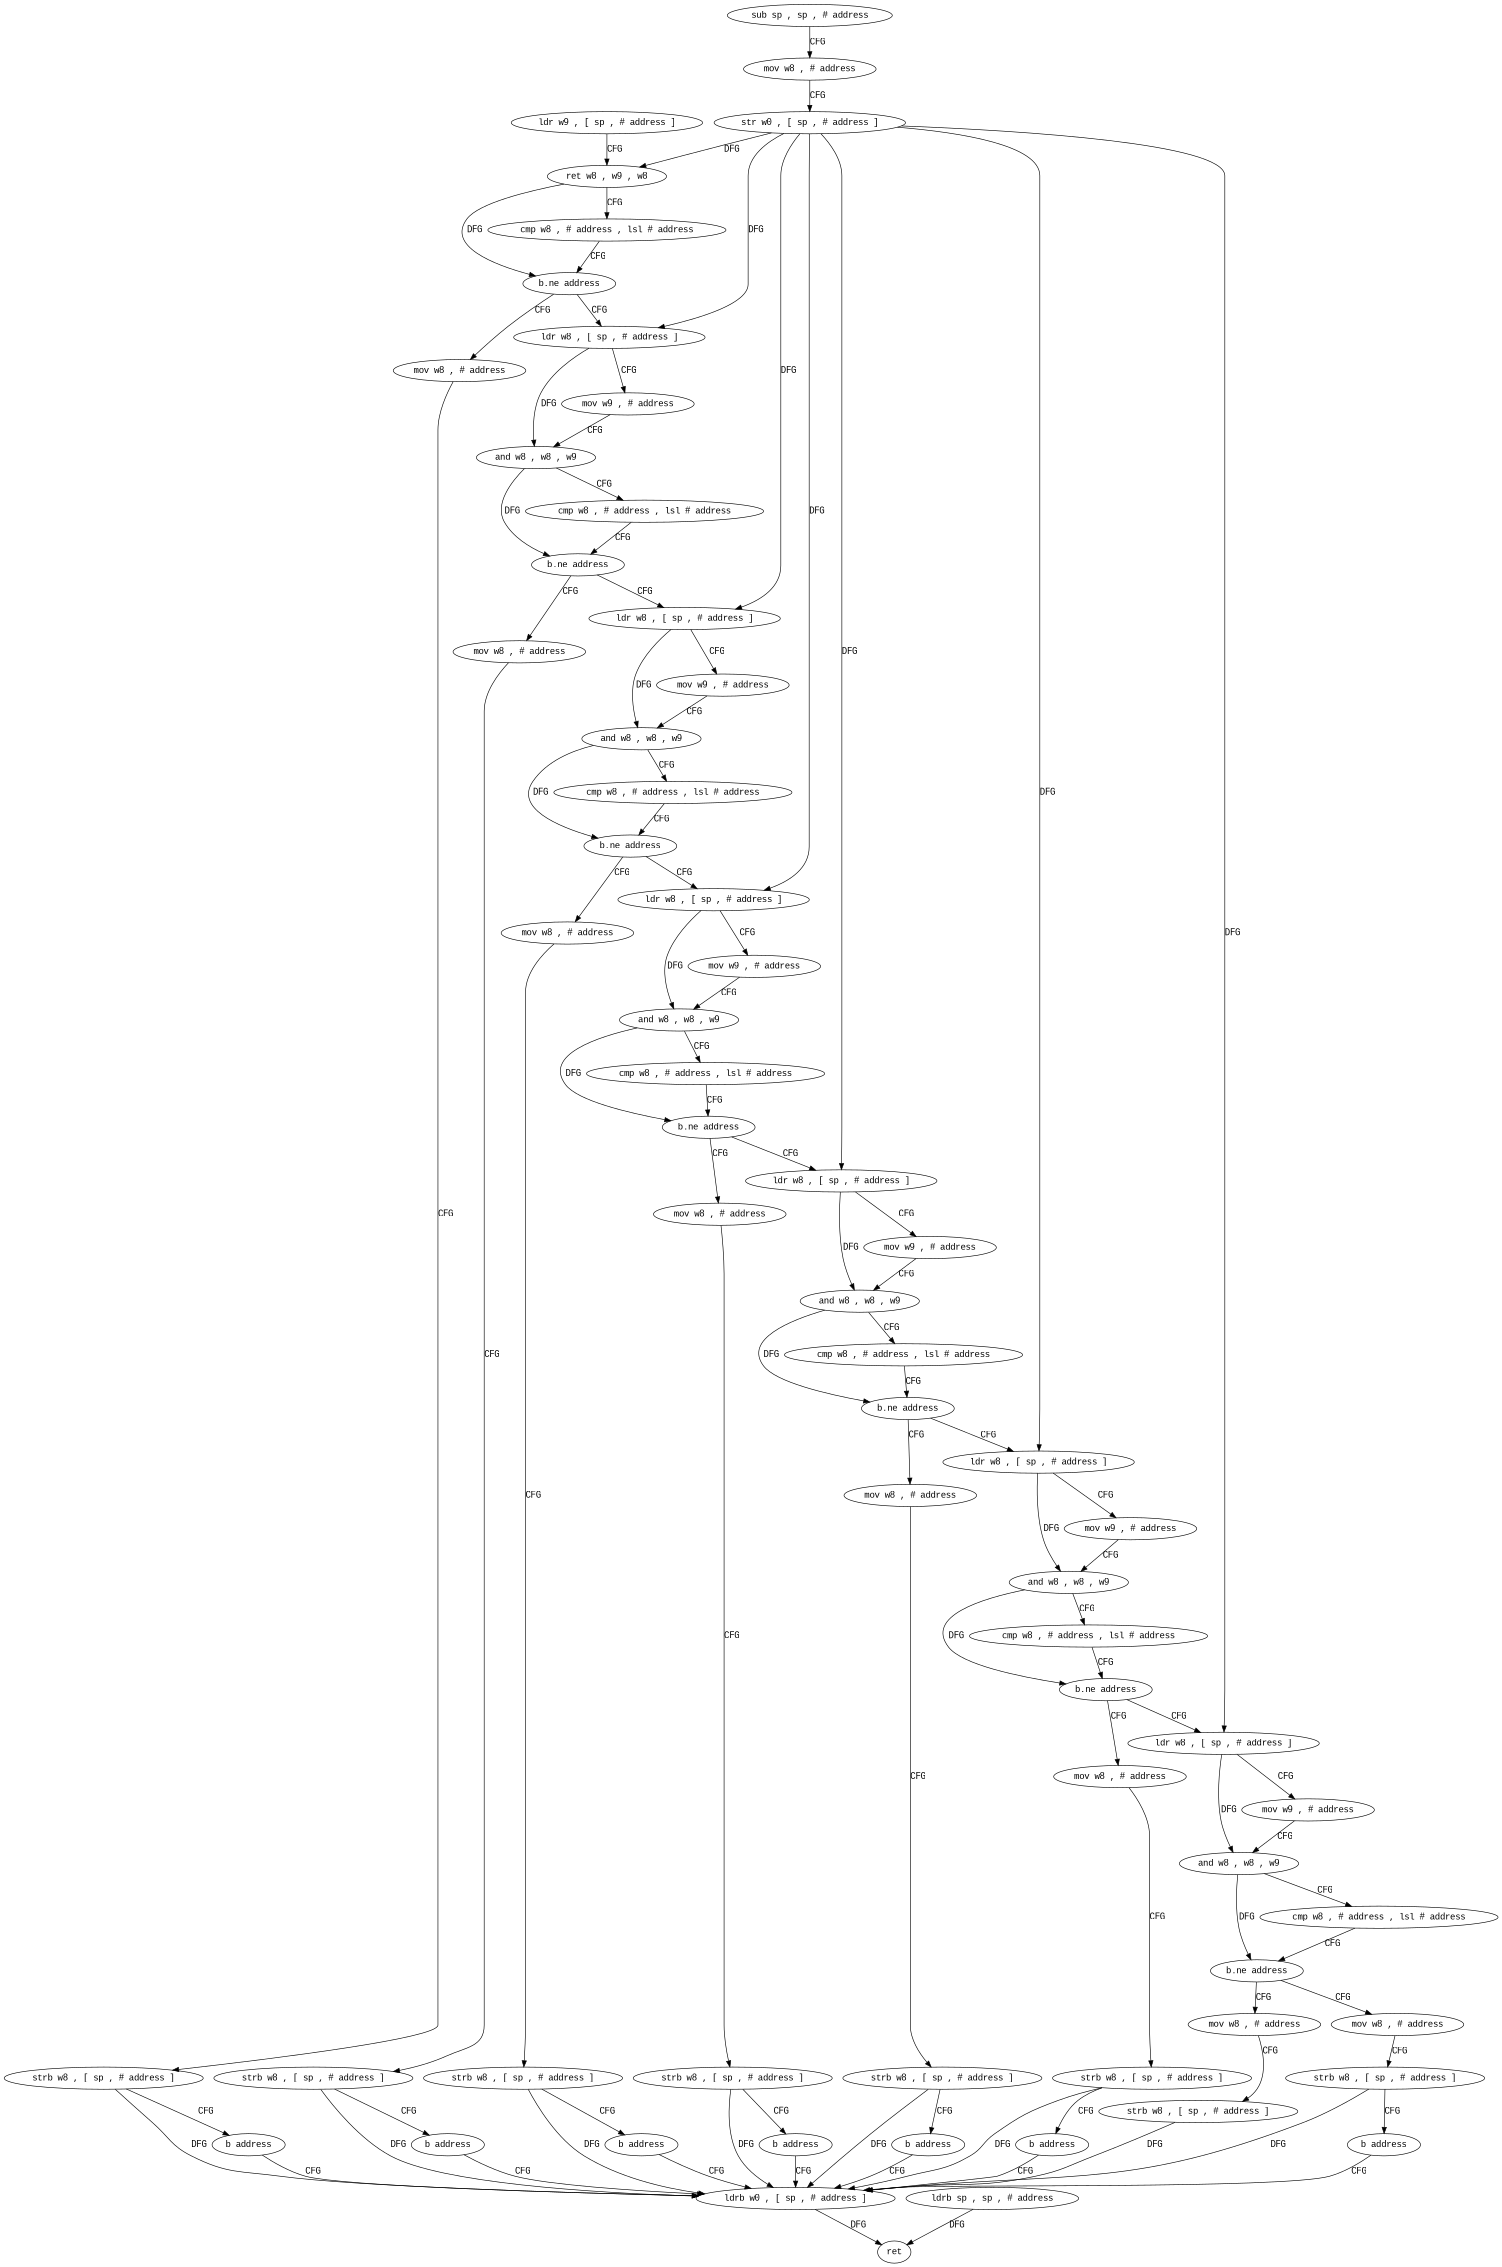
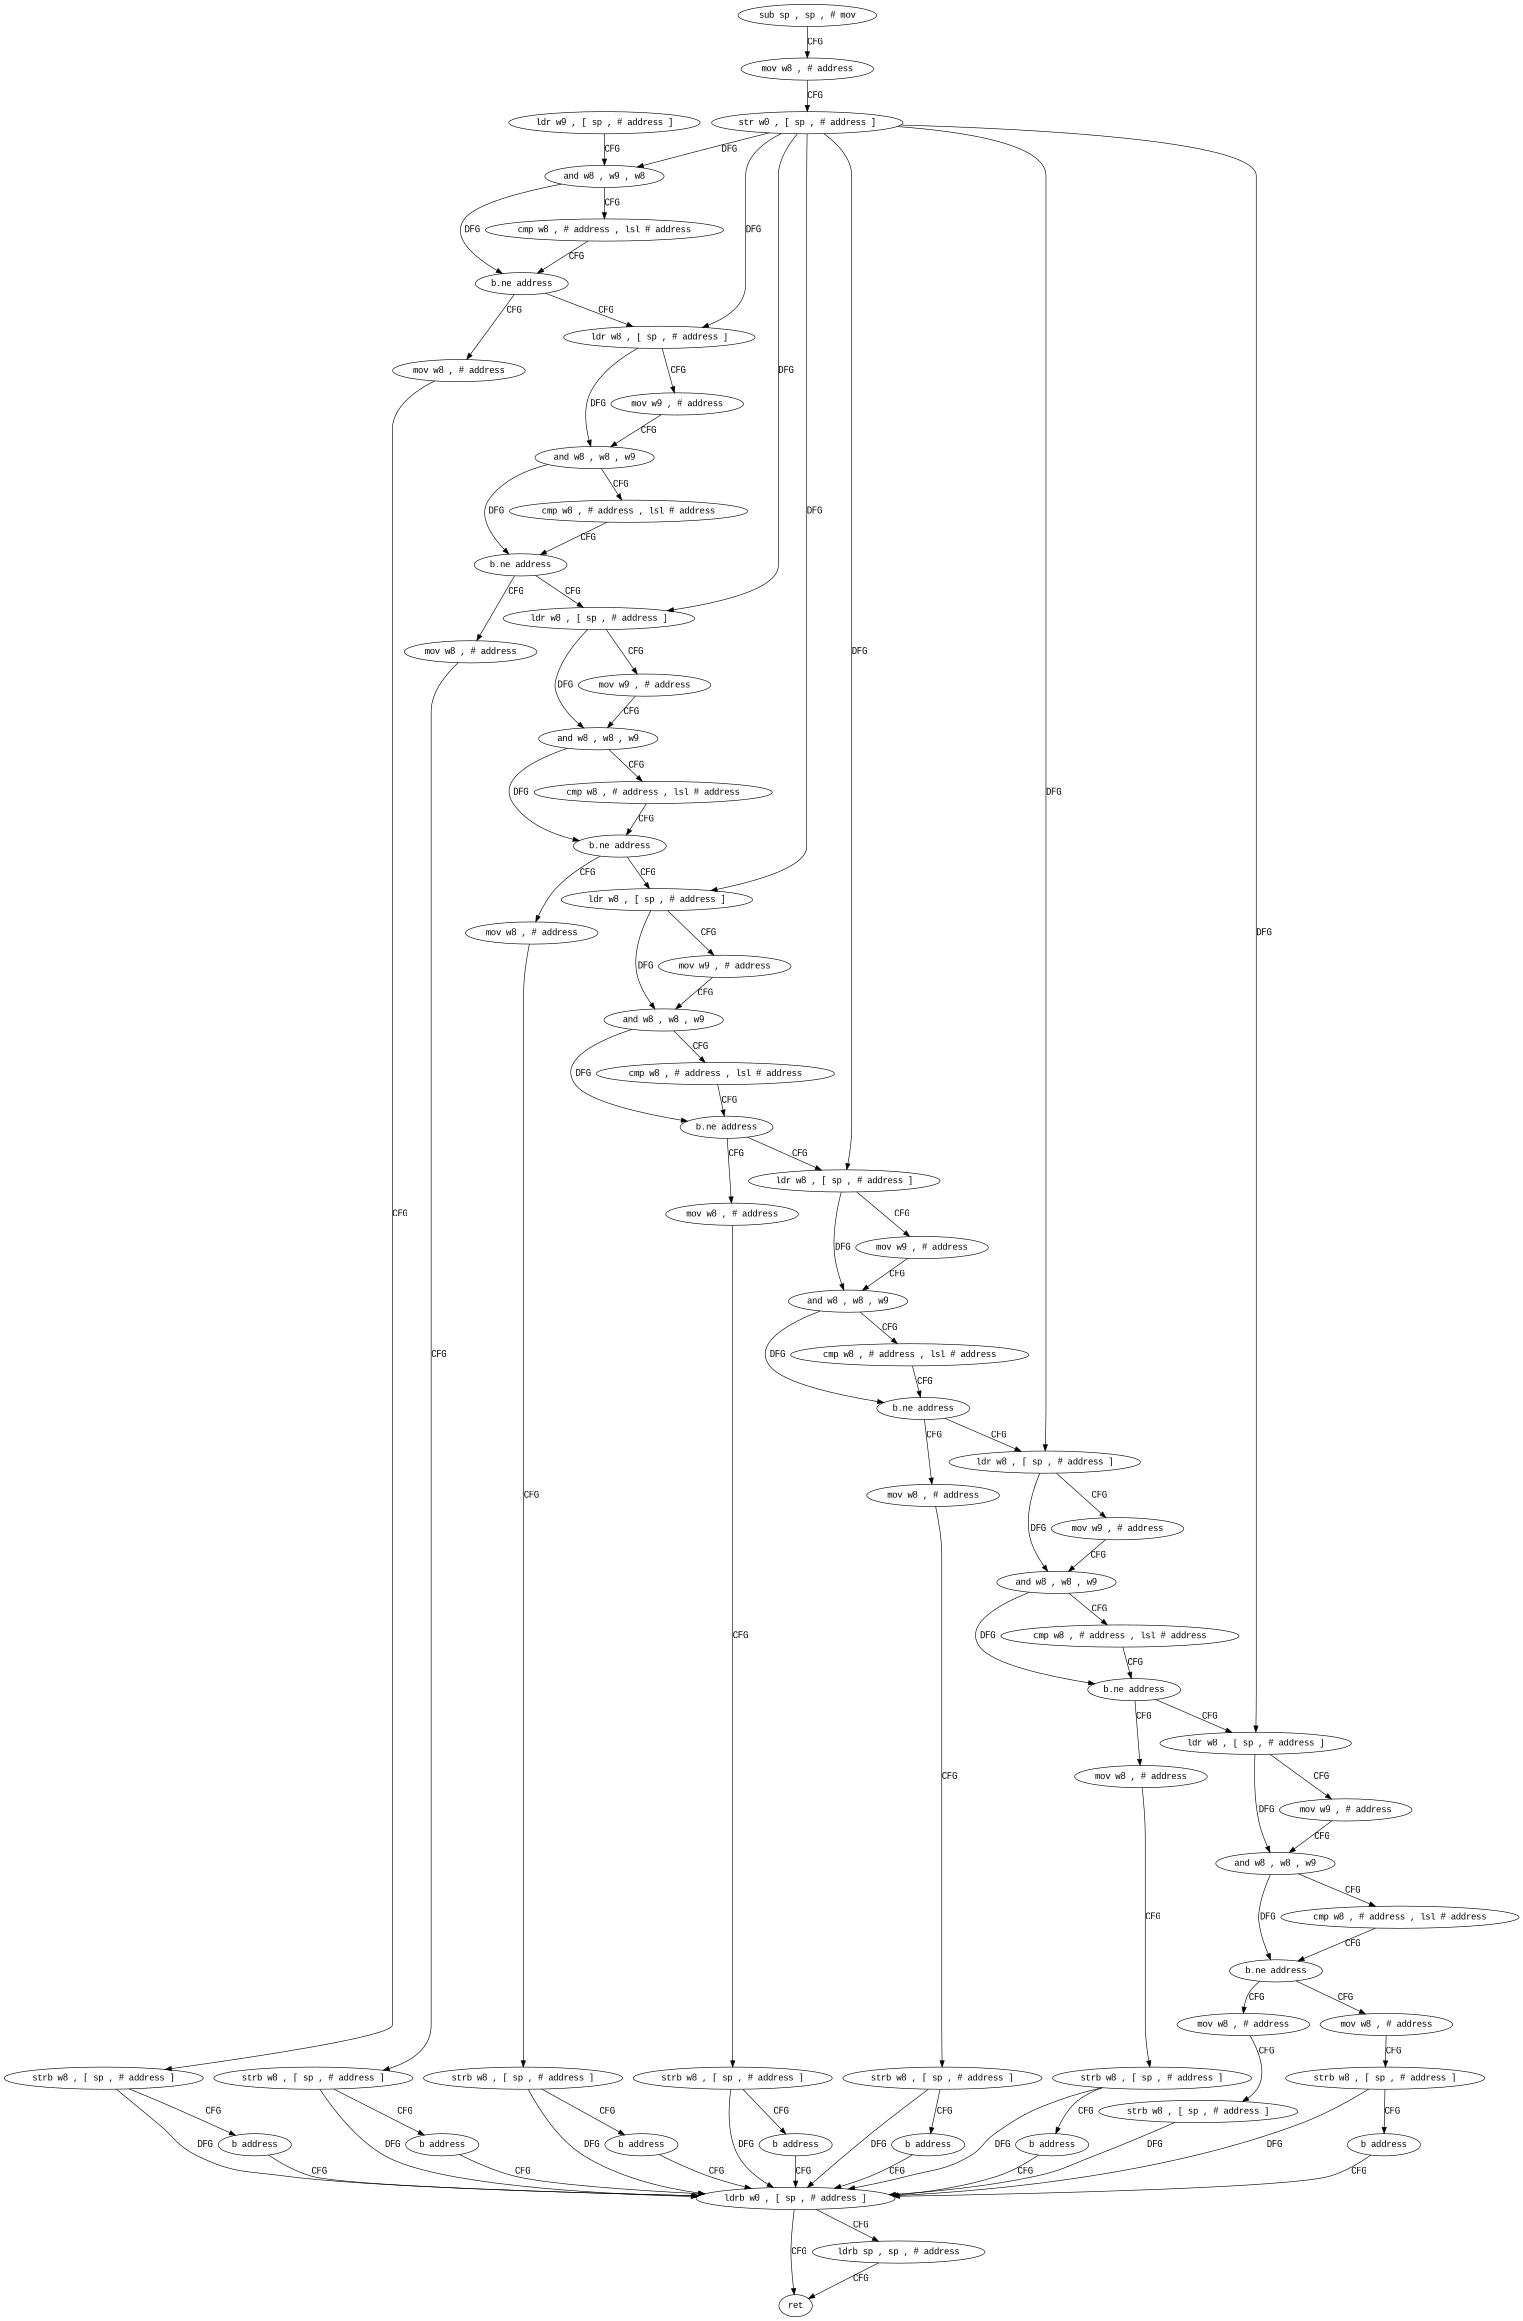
node "sub sp , sp , # address": label "sub sp , sp , # address" -> "sub sp , sp , # mov"
node "ret w8 , w9 , w8": label "ret w8 , w9 , w8" -> "and w8 , w9 , w8"
edge "ldrb w0 , [ sp , # address ]" -> "ldrb sp , sp , # address": added, label "CFG"
edge "ldrb w0 , [ sp , # address ]" -> "ret": label "DFG" -> "CFG"
edge "ldrb sp , sp , # address" -> "ret": label "DFG" -> "CFG"
